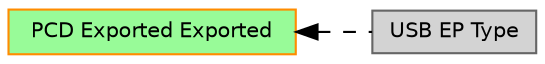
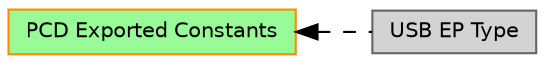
node "PCD Exported Exported": label "PCD Exported Exported" -> "PCD Exported Constants"
